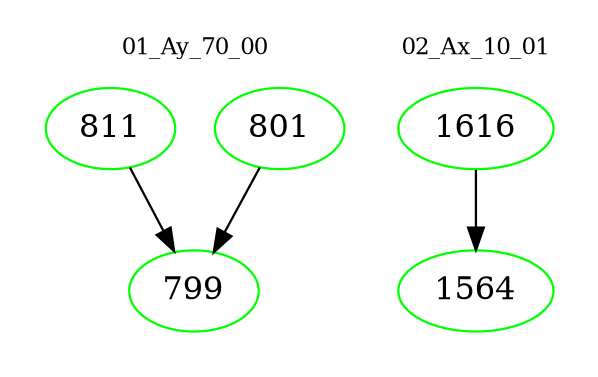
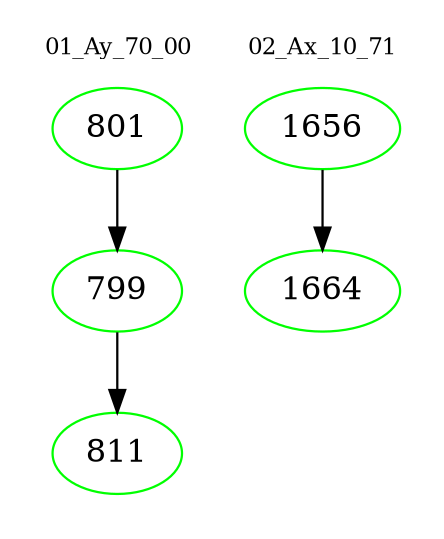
cluster "02_Ax_10_01": label "02_Ax_10_01" -> "02_Ax_10_71"
node "1616": label "1616" -> "1656"
edge "811" -> "799": reversed
node "1564": label "1564" -> "1664"
